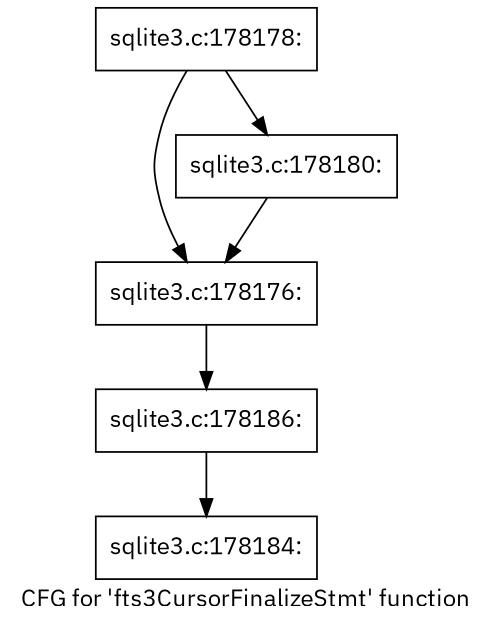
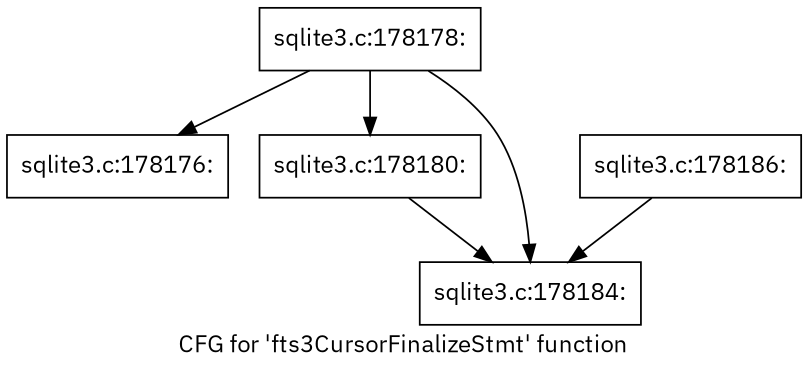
edge "sqlite3.c:178178:" -> "sqlite3.c:178184:": added
edge "sqlite3.c:178180:" -> "sqlite3.c:178176:": now "sqlite3.c:178180:" -> "sqlite3.c:178184:"
edge "sqlite3.c:178176:" -> "sqlite3.c:178186:": removed
